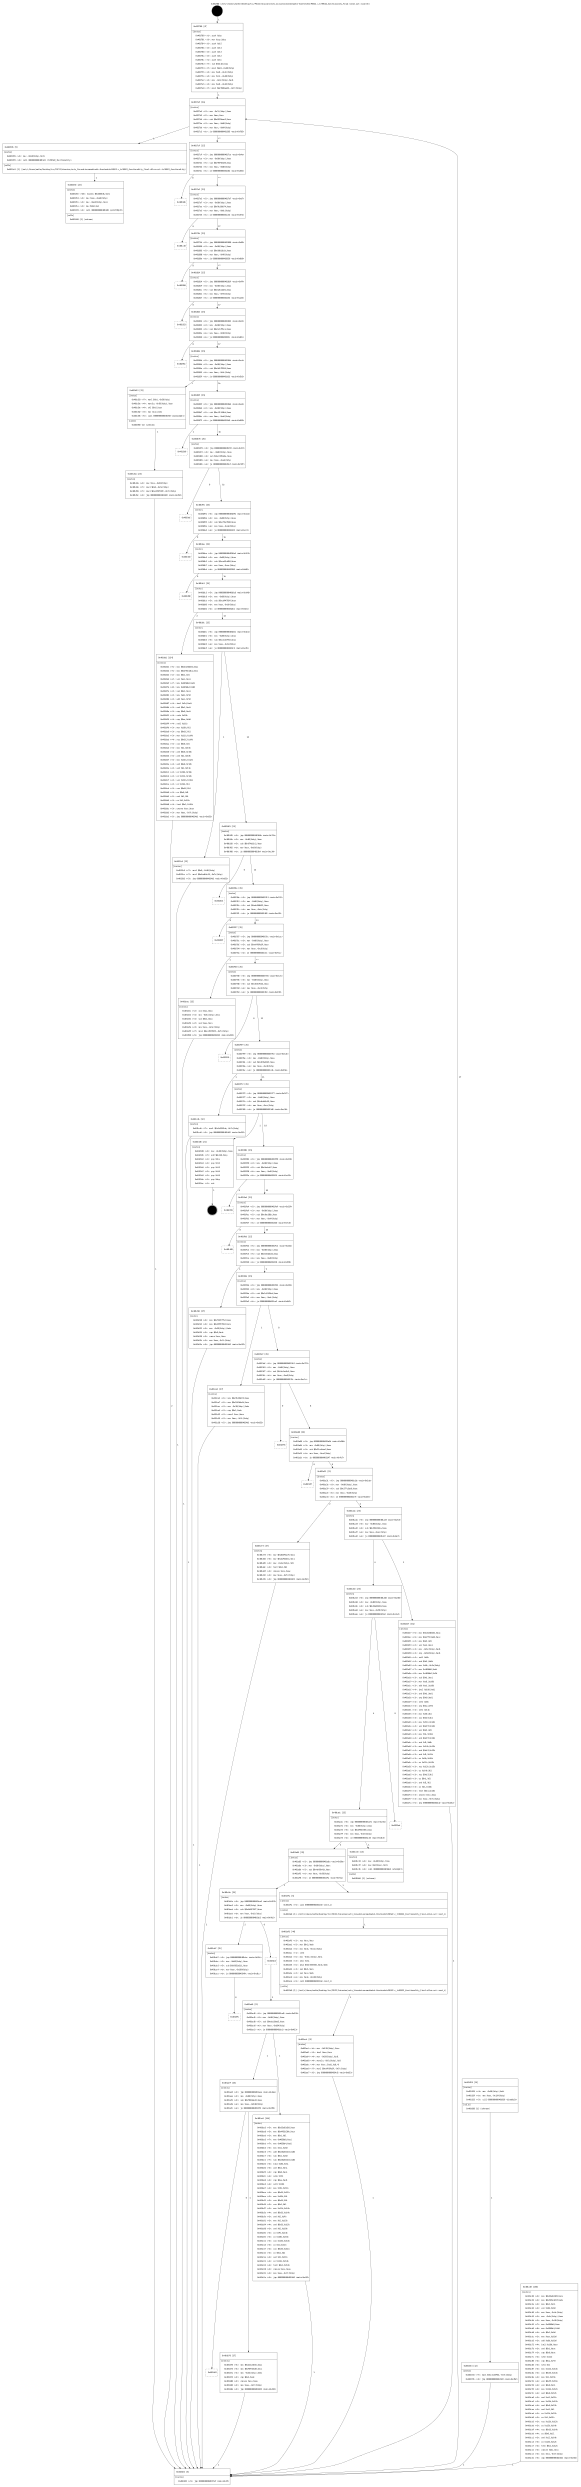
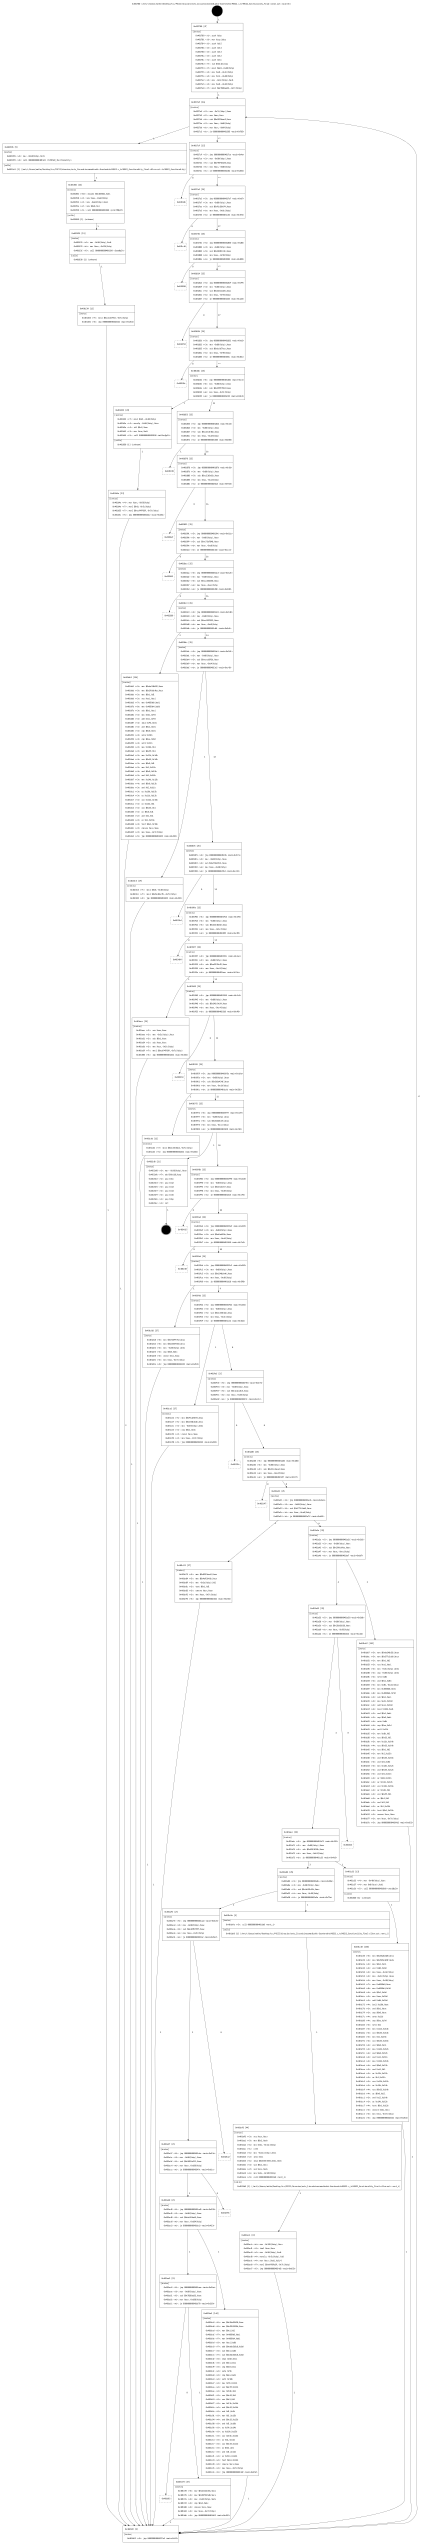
edge "0x401f0e [23]" -> "0x401f25 [15]": added, label "1"
edge "0x401c33 [13]" -> "0x401c40 [150]": added, label "1"
edge "0x402162" -> "0x401ad0 [25]": now "0x401ab7 [25]" -> "0x401ad0 [25]"
